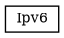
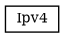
node "Ipv6": label "Ipv6" -> "Ipv4"
